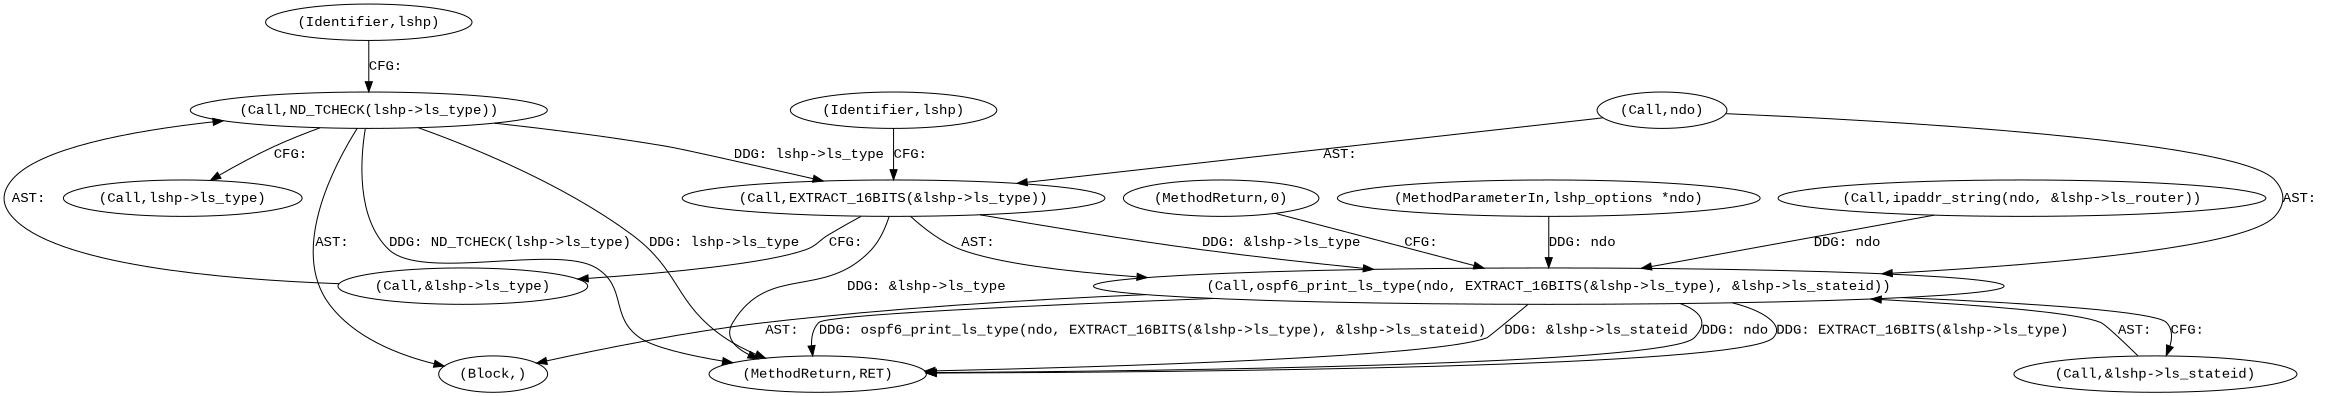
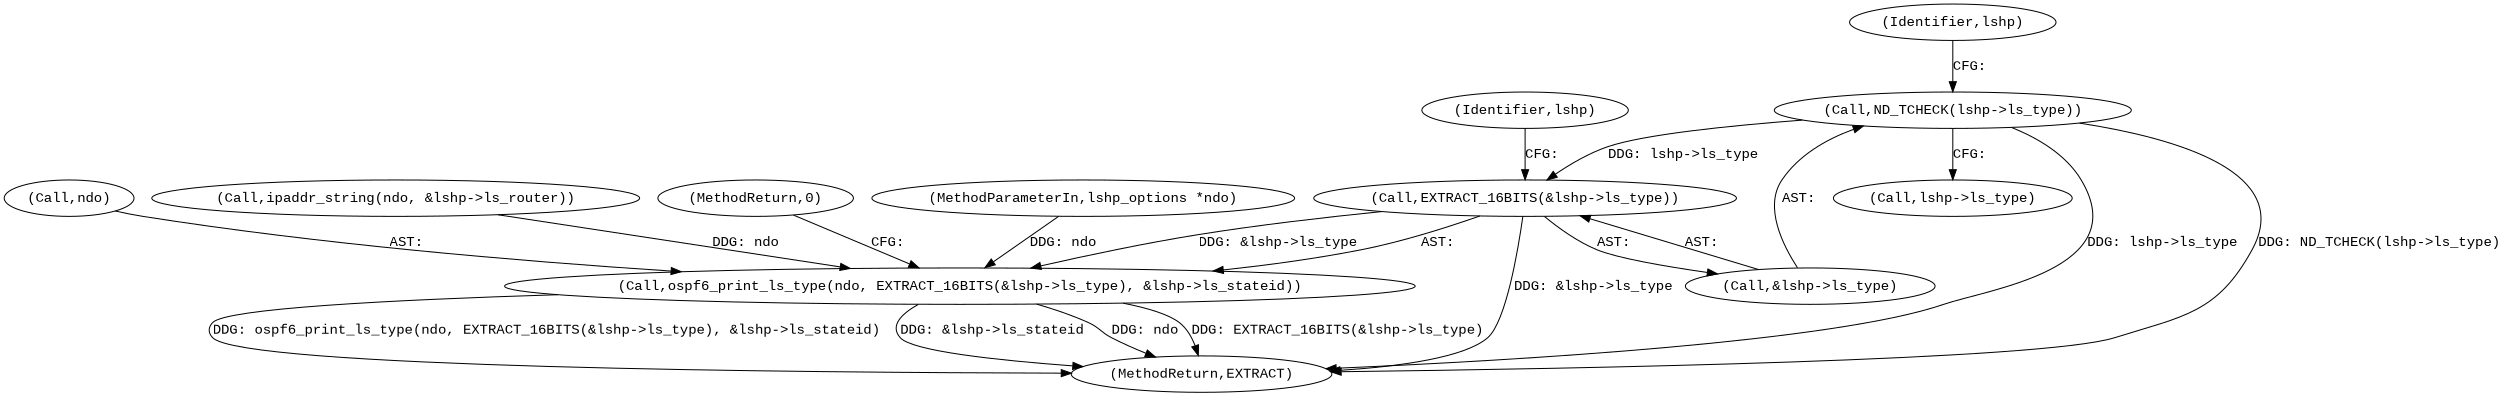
edge "(Call,ndo)" -> "(Call,EXTRACT_16BITS(&lshp->ls_type))": now "(Call,&lshp->ls_type)" -> "(Call,EXTRACT_16BITS(&lshp->ls_type))"
edge "(Call,EXTRACT_16BITS(&lshp->ls_type))" -> "(Call,&lshp->ls_type)": label "CFG: " -> "AST: "
node "(Block,)": removed
node "(MethodReturn,RET)": label "(MethodReturn,RET)" -> "(MethodReturn,EXTRACT)"
node "(Call,&lshp->ls_stateid)": removed
